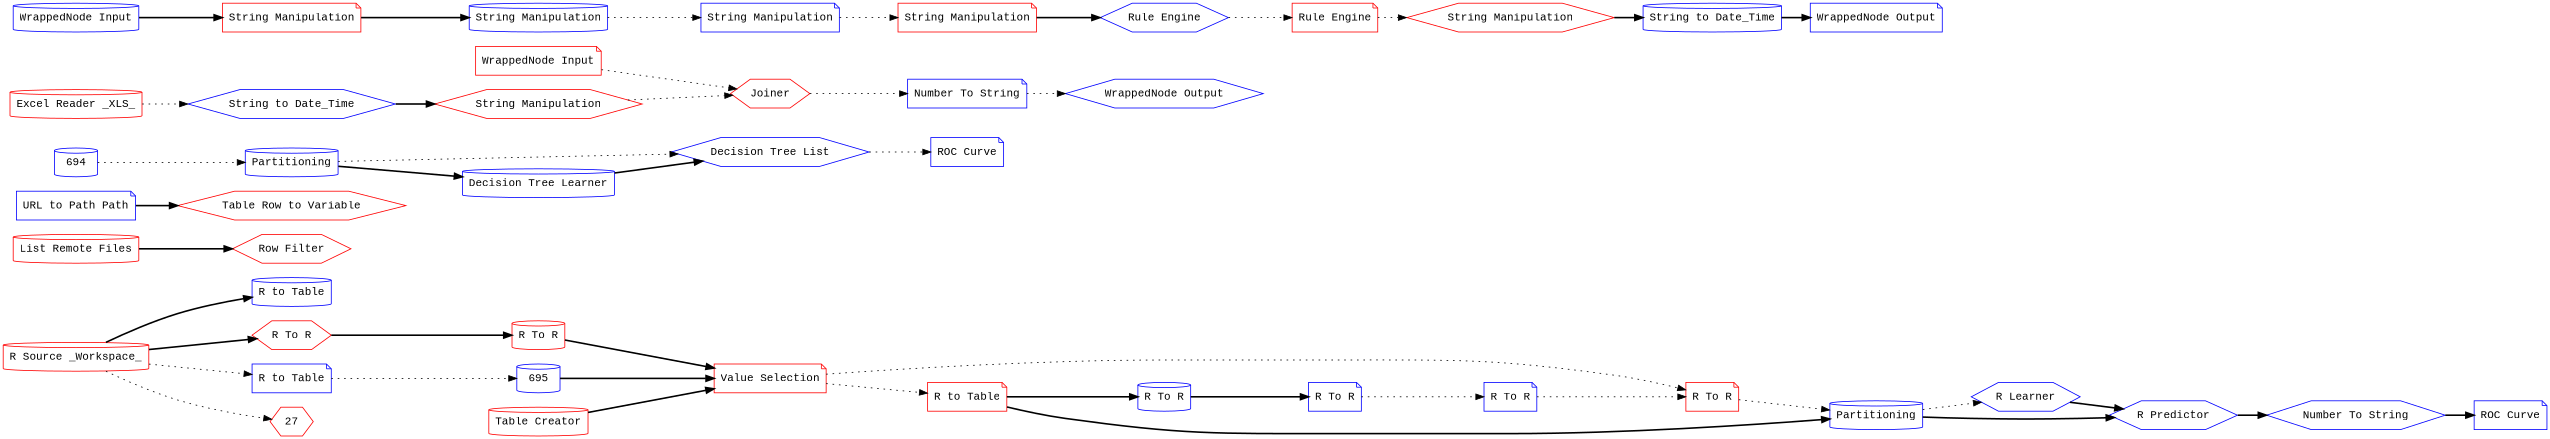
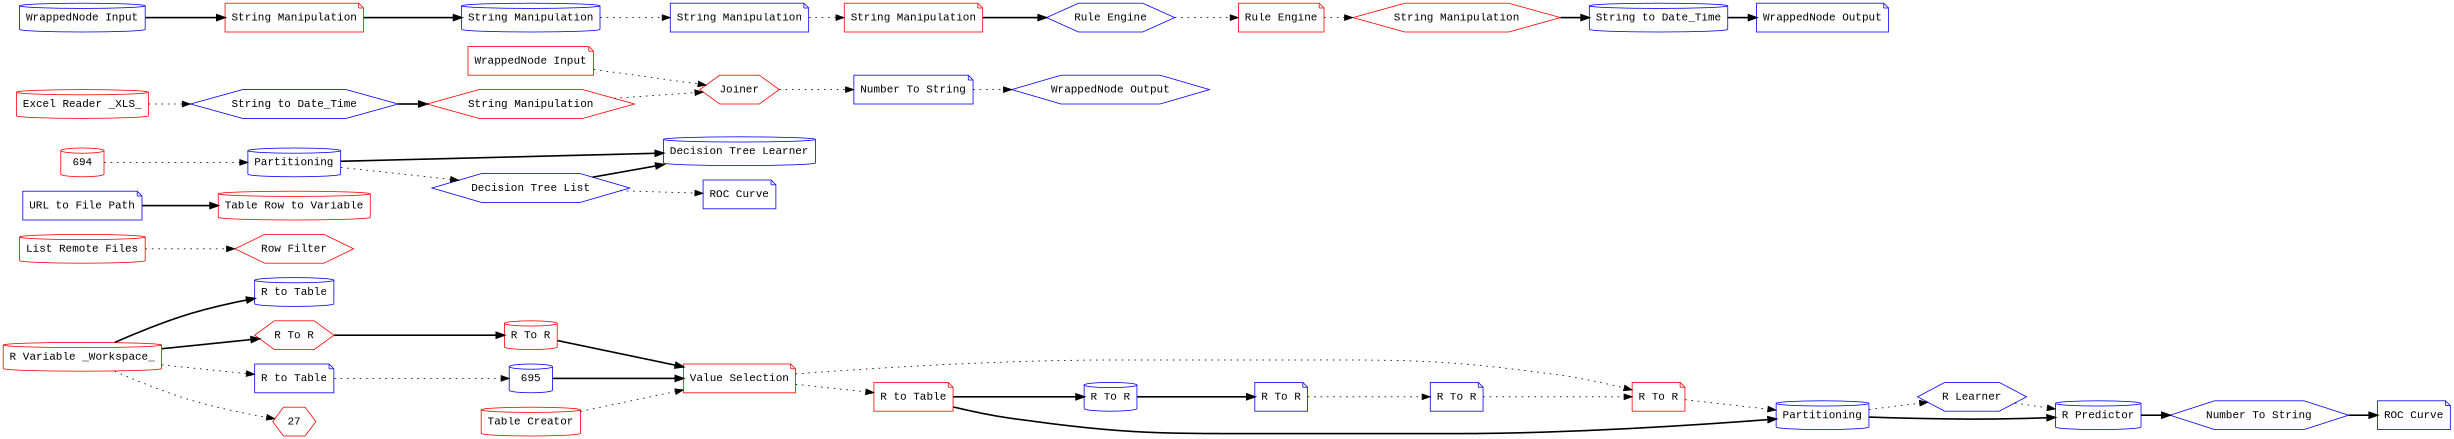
node "694": color blue -> red
edge "Decision Tree Learner" -> "Decision Tree List": reversed
node "URL to Path Path": label "URL to Path Path" -> "URL to File Path"
node "Table Row to Variable": shape hexagon -> cylinder
edge "List Remote Files" -> "Row Filter": style bold -> dotted
node "R Source _Workspace_": label "R Source _Workspace_" -> "R Variable _Workspace_"
edge "Table Creator" -> "Value Selection": style bold -> dotted
edge "R Learner" -> "R Predictor": style bold -> dotted
node "R Predictor": shape hexagon -> cylinder
